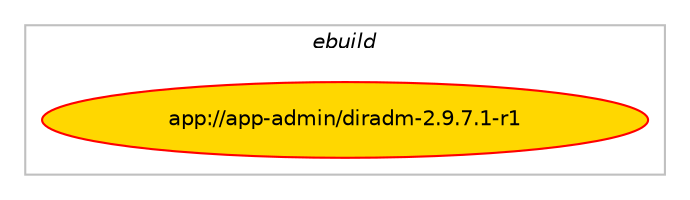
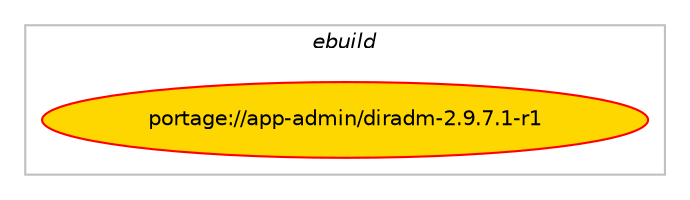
node "app://app-admin/diradm-2.9.7.1-r1": label "app://app-admin/diradm-2.9.7.1-r1" -> "portage://app-admin/diradm-2.9.7.1-r1"
